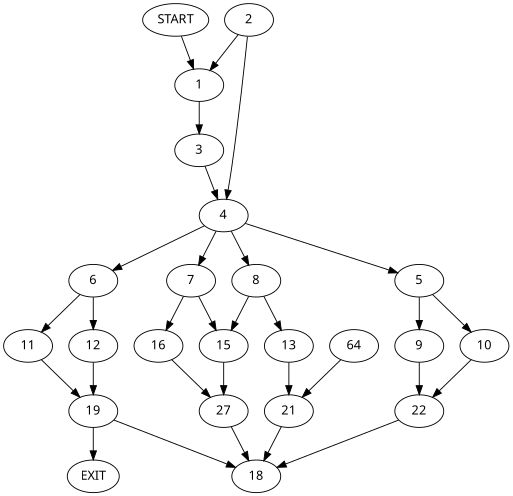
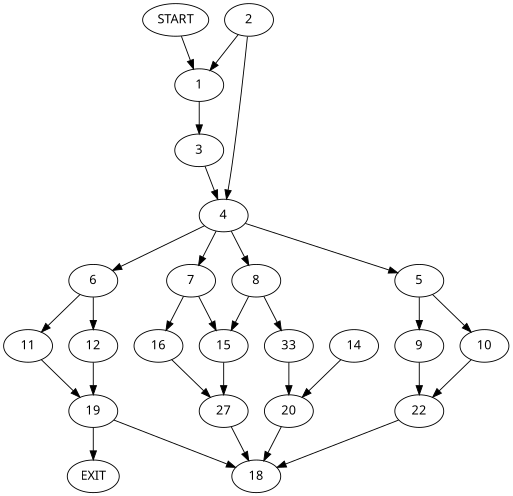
node "13": label "13" -> "33"
node "64": label "64" -> "14"
node "21": label "21" -> "20"
